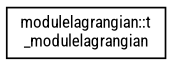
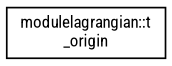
node "modulelagrangian::t _modulelagrangian": label "modulelagrangian::t _modulelagrangian" -> "modulelagrangian::t _origin"
